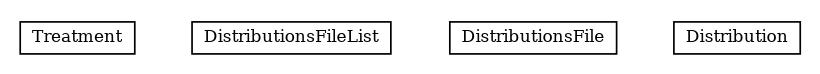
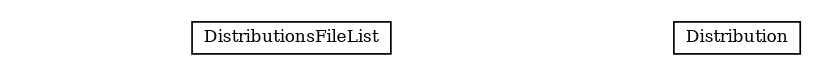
node "Treatment": removed
node "DistributionsFile": removed
